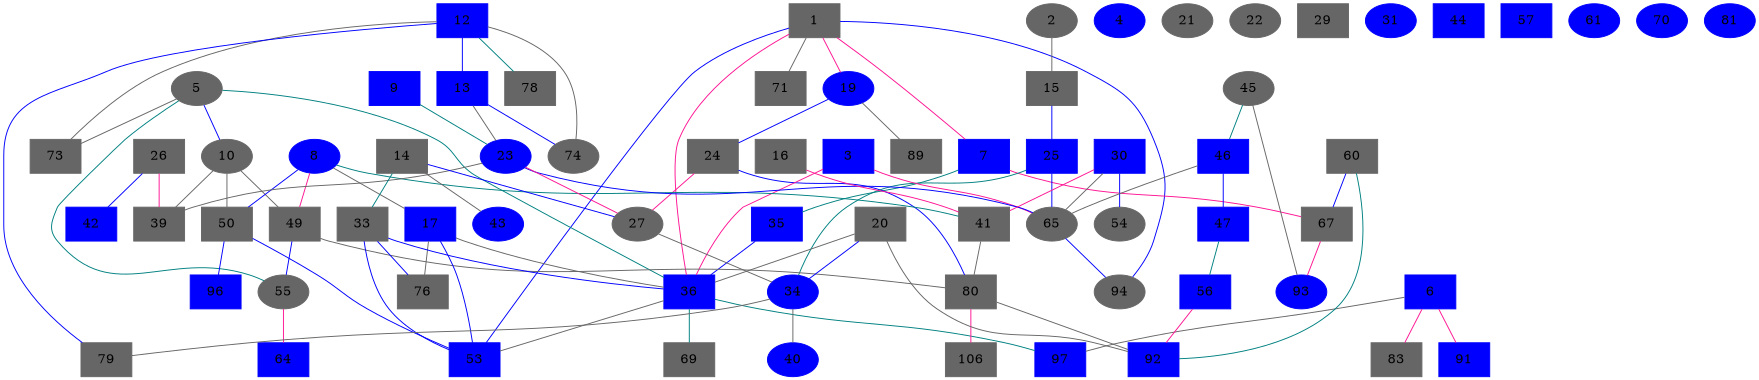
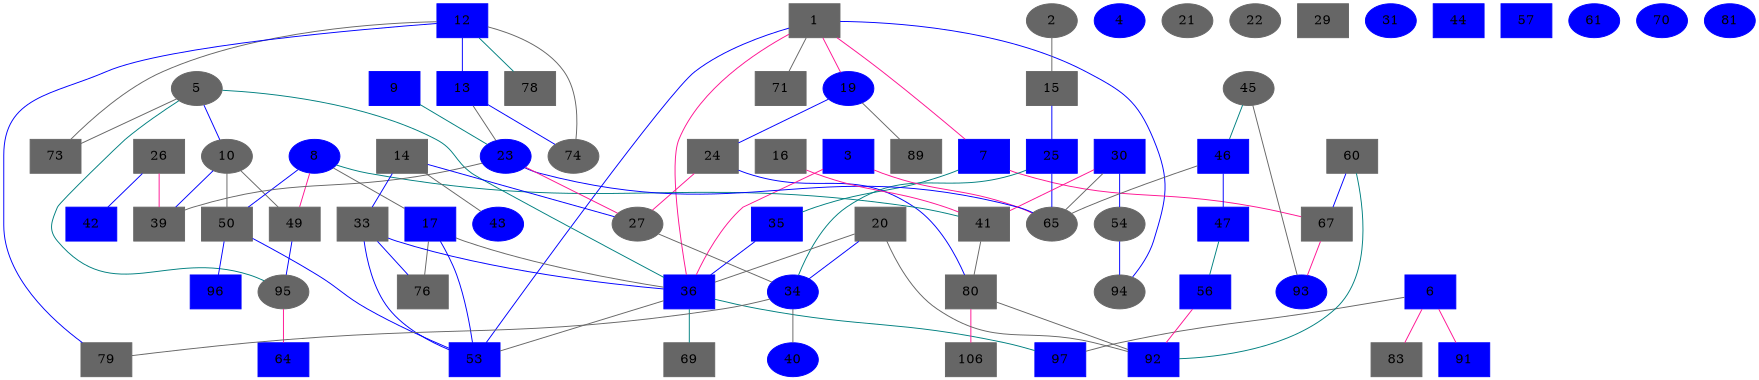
edge "10" -- "39": color gray40 -> blue
edge "14" -- "33": color teal -> blue
edge "65" -- "94": now "54" -- "94"
edge "49" -- "80": removed
node "55": label "55" -> "95"
